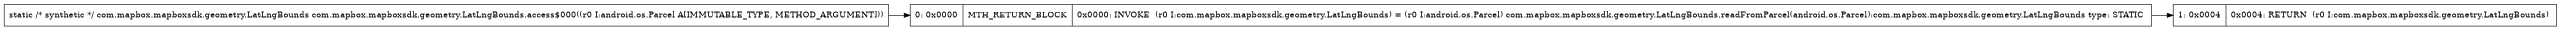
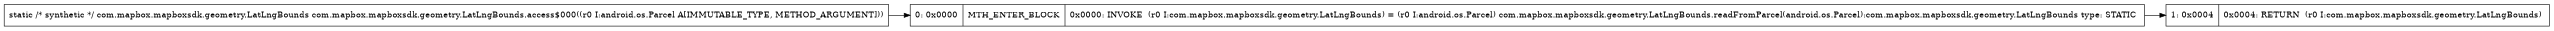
node "0: 0x0000": text "MTH_RETURN_BLOCK" -> "MTH_ENTER_BLOCK"
